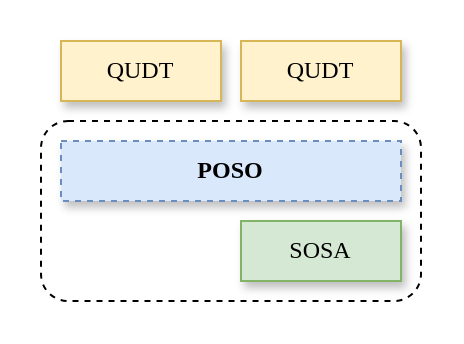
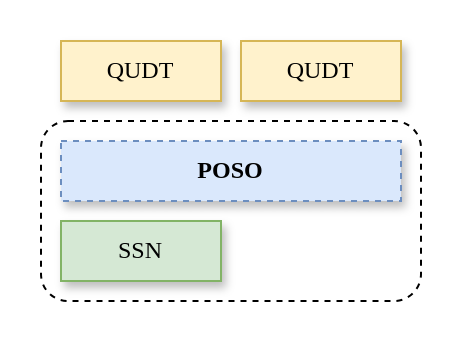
node "SSN": added
node "SOSA": removed
